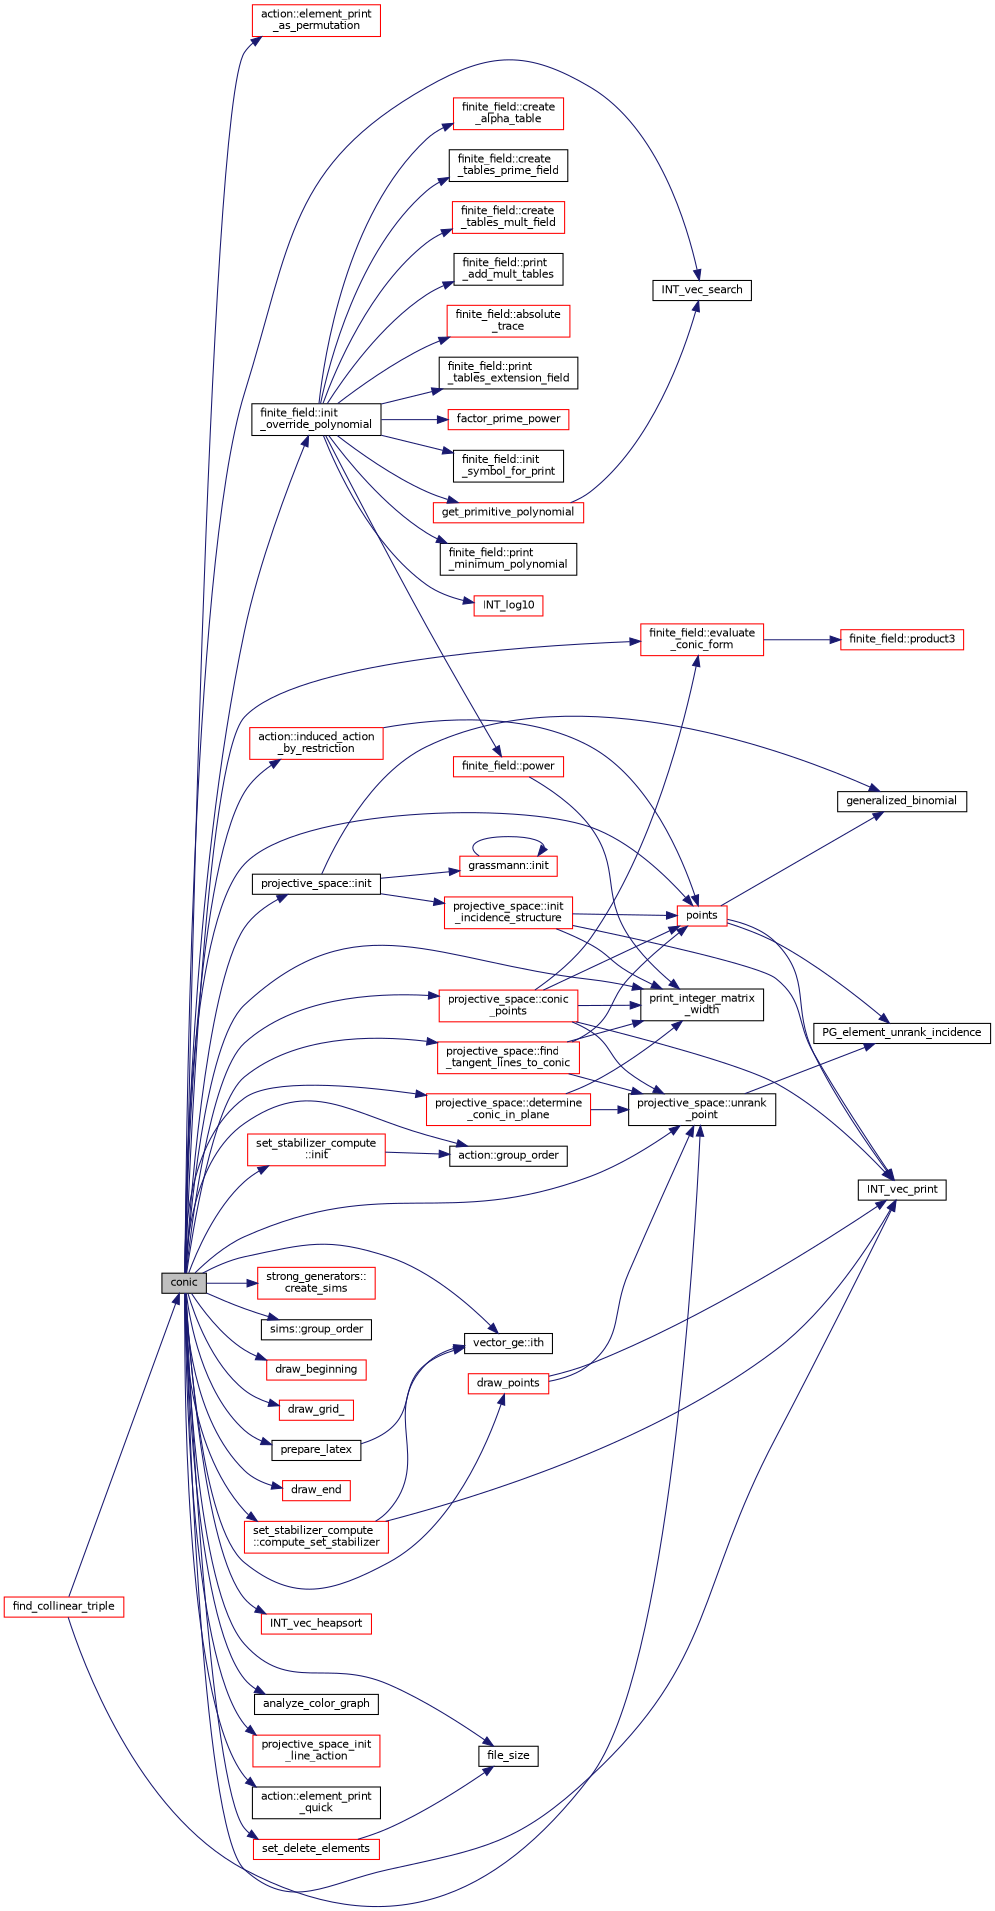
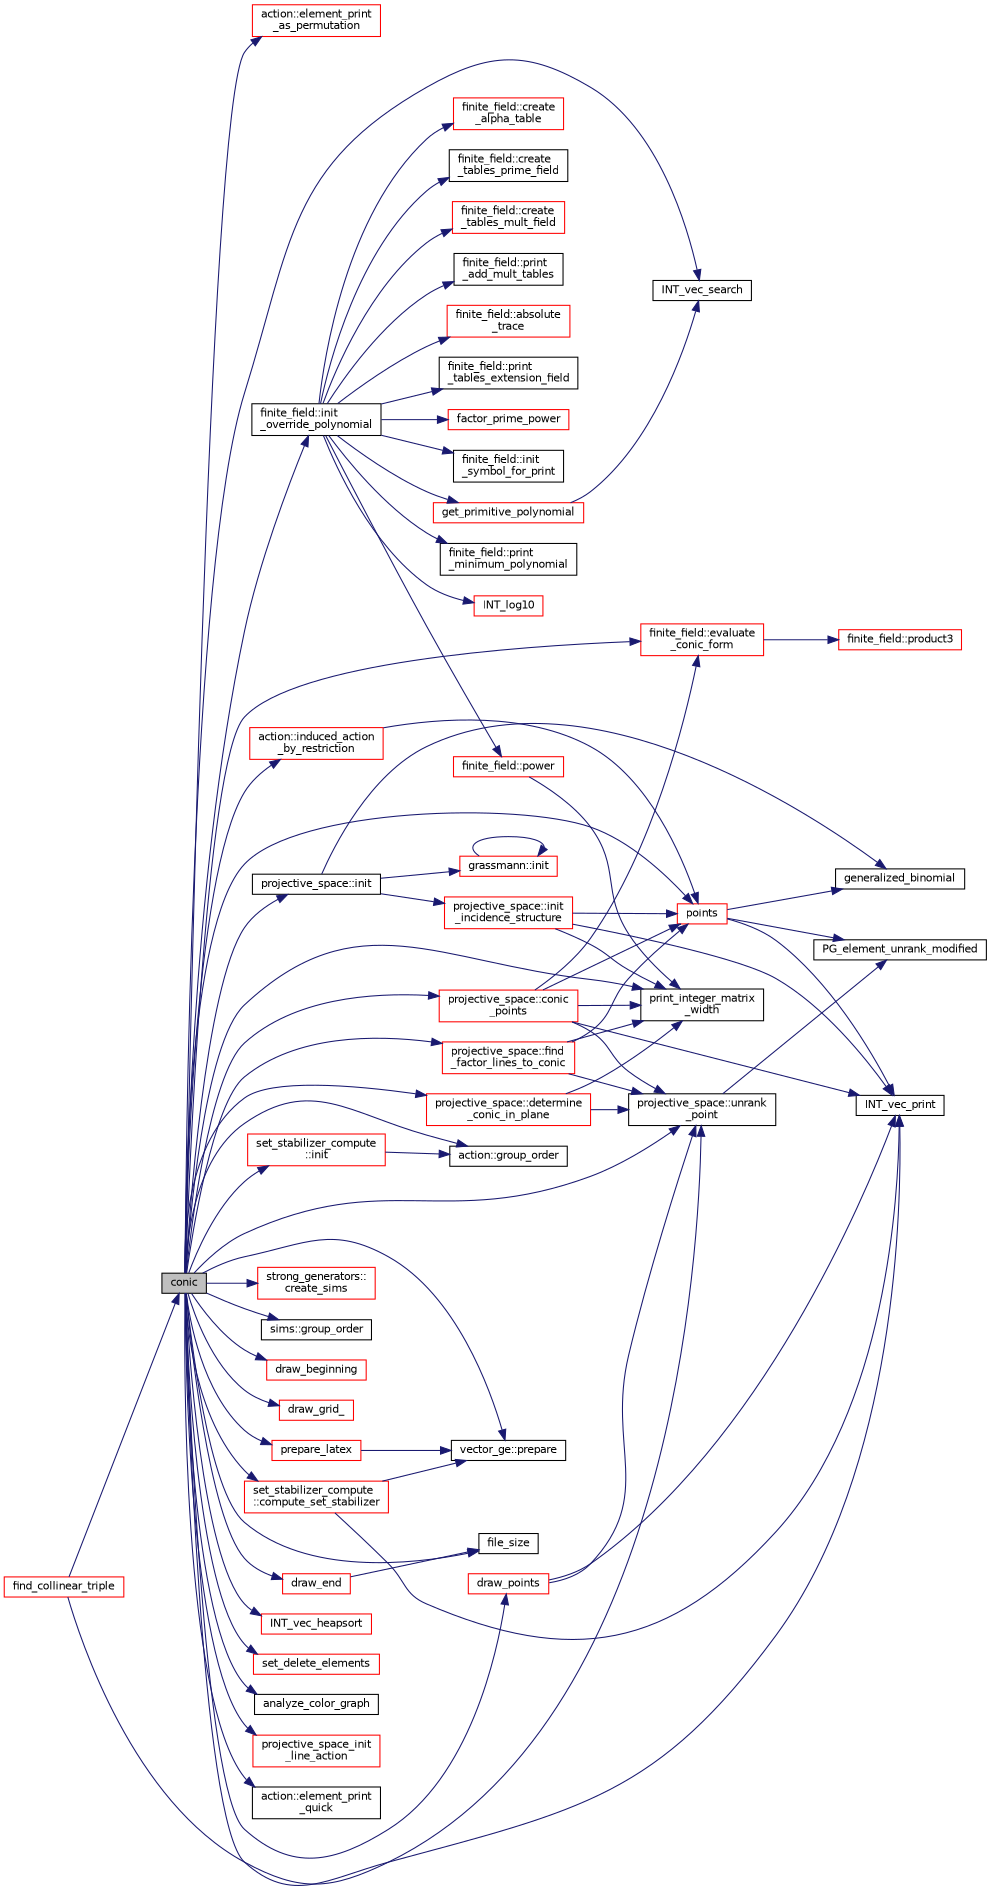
node "PG_element_unrank_incidence": label "PG_element_unrank_incidence" -> "PG_element_unrank_modified"
node "projective_space::find _tangent_lines_to_conic": label "projective_space::find _tangent_lines_to_conic" -> "projective_space::find _factor_lines_to_conic"
node "vector_ge::ith": label "vector_ge::ith" -> "vector_ge::prepare"
node "prepare_latex": color black -> red
edge "set_delete_elements" -> "file_size": now "draw_end" -> "file_size"
